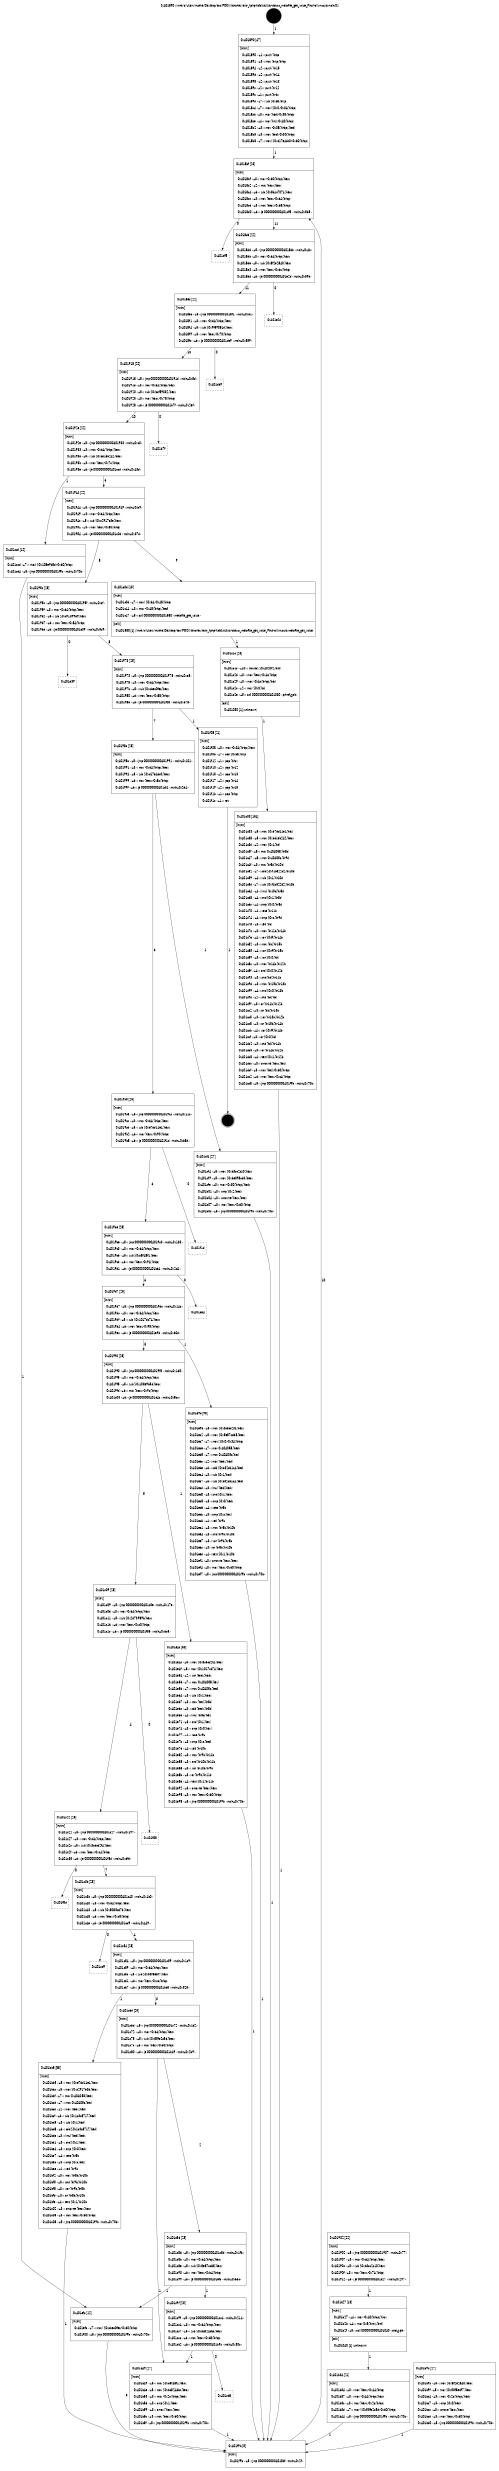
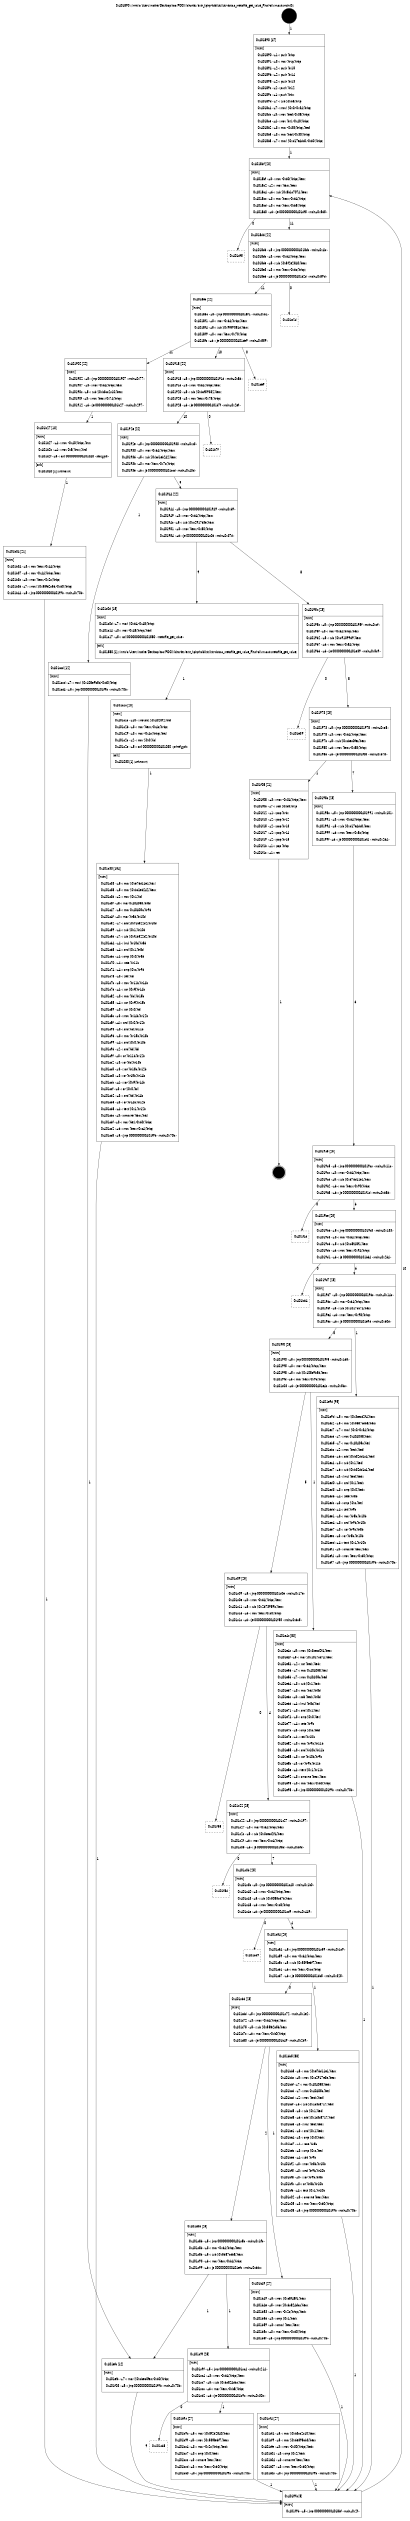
edge "0x4018ec [22]" -> "0x401902 [22]": added, label "11"
edge "0x40198c [25]" -> "0x401af4 [27]": removed, label "1"
edge "0x401a9f [25]" -> "0x401b49 [27]": now "0x401a9f [25]" -> "0x401b9a [27]"
